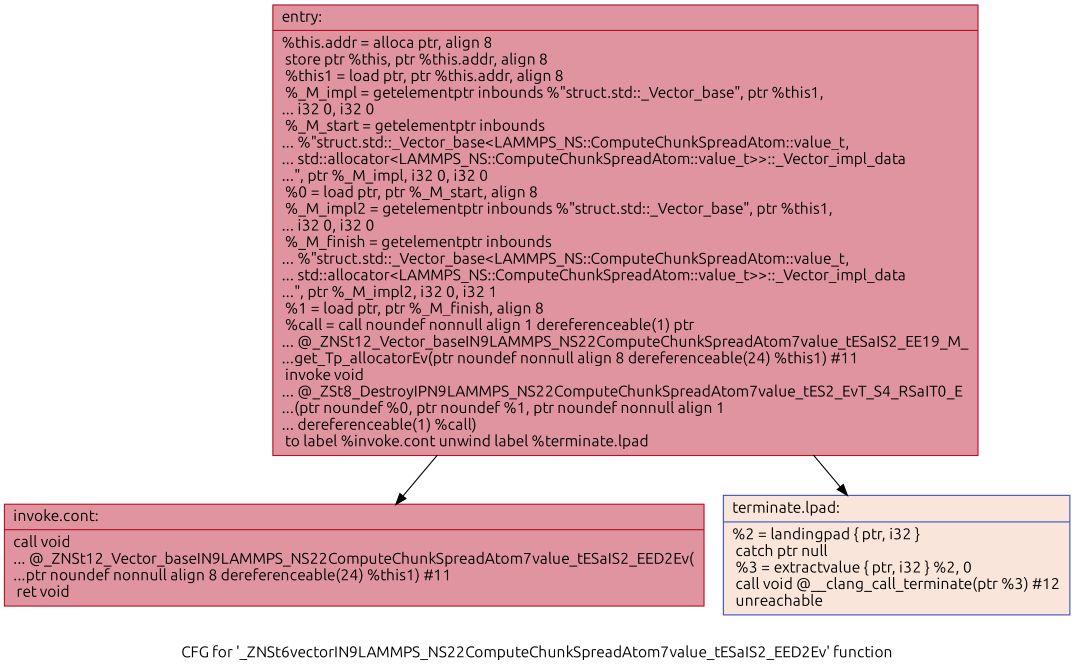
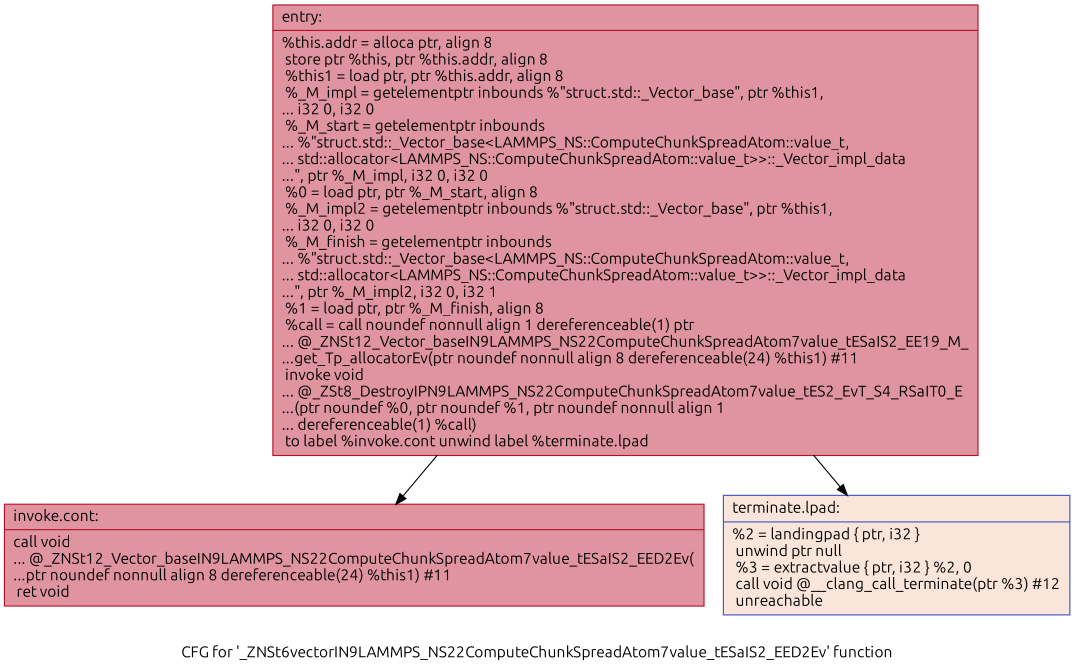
node "terminate.lpad:": text "catch ptr null" -> "unwind ptr null"
